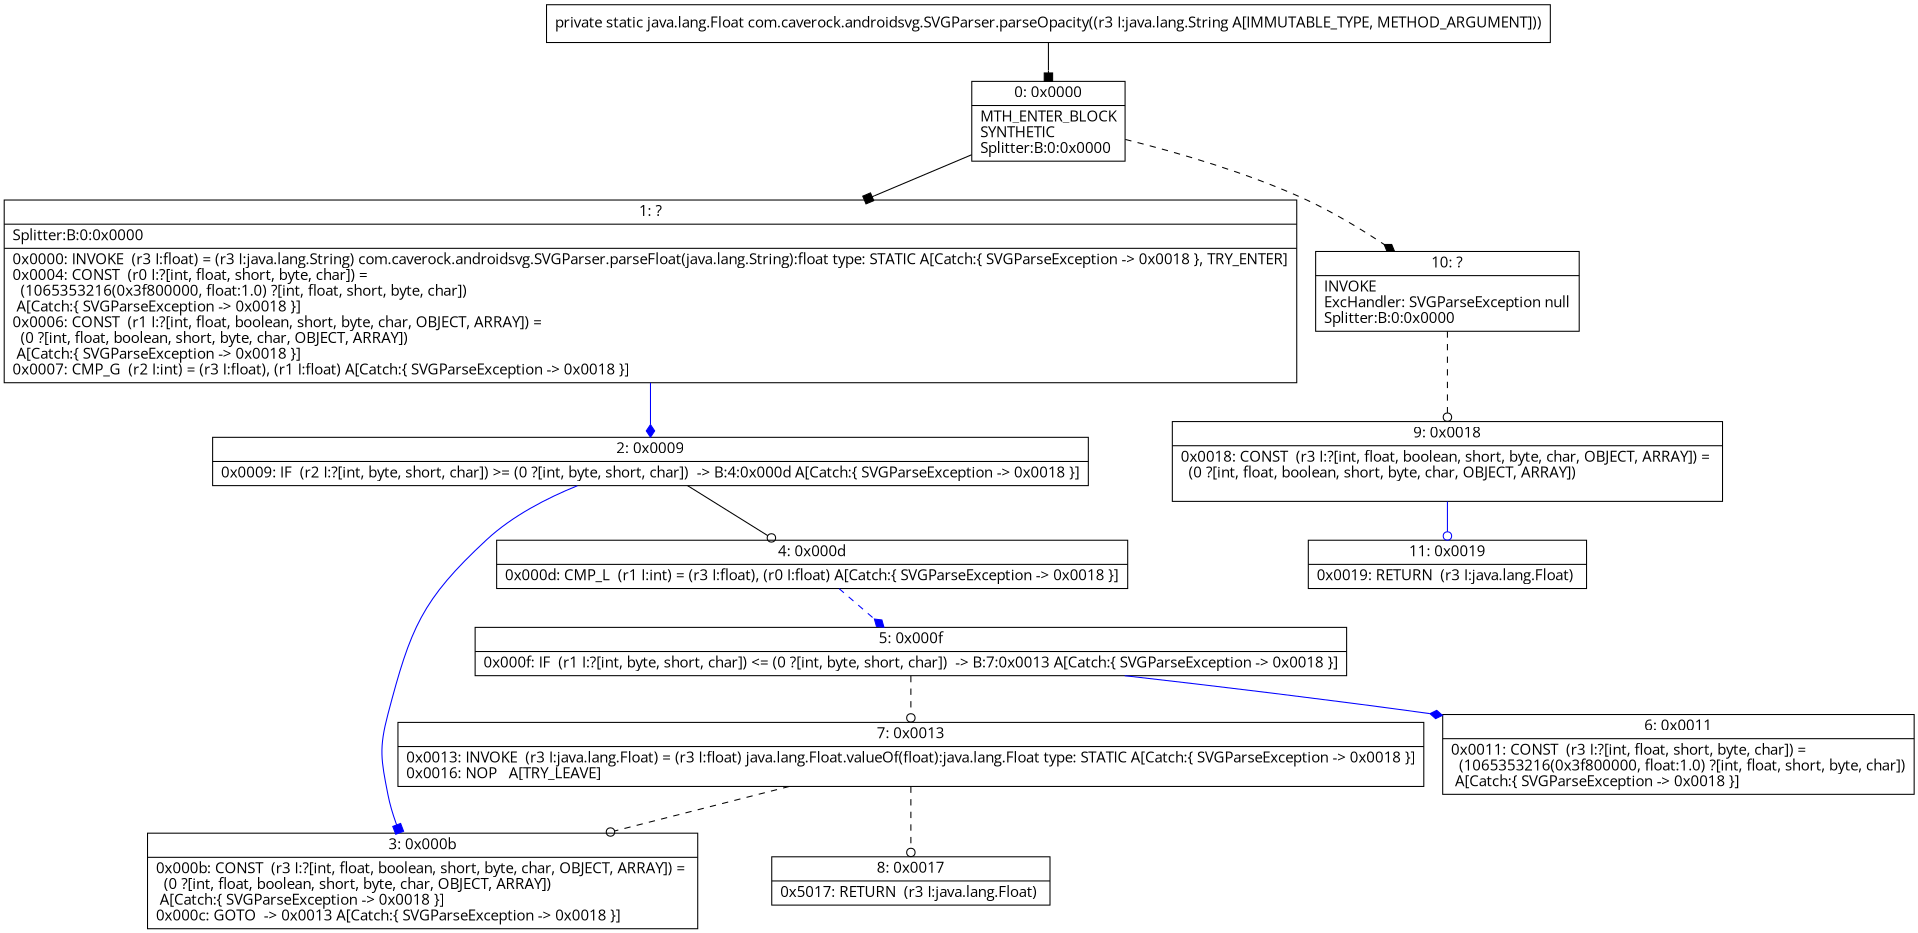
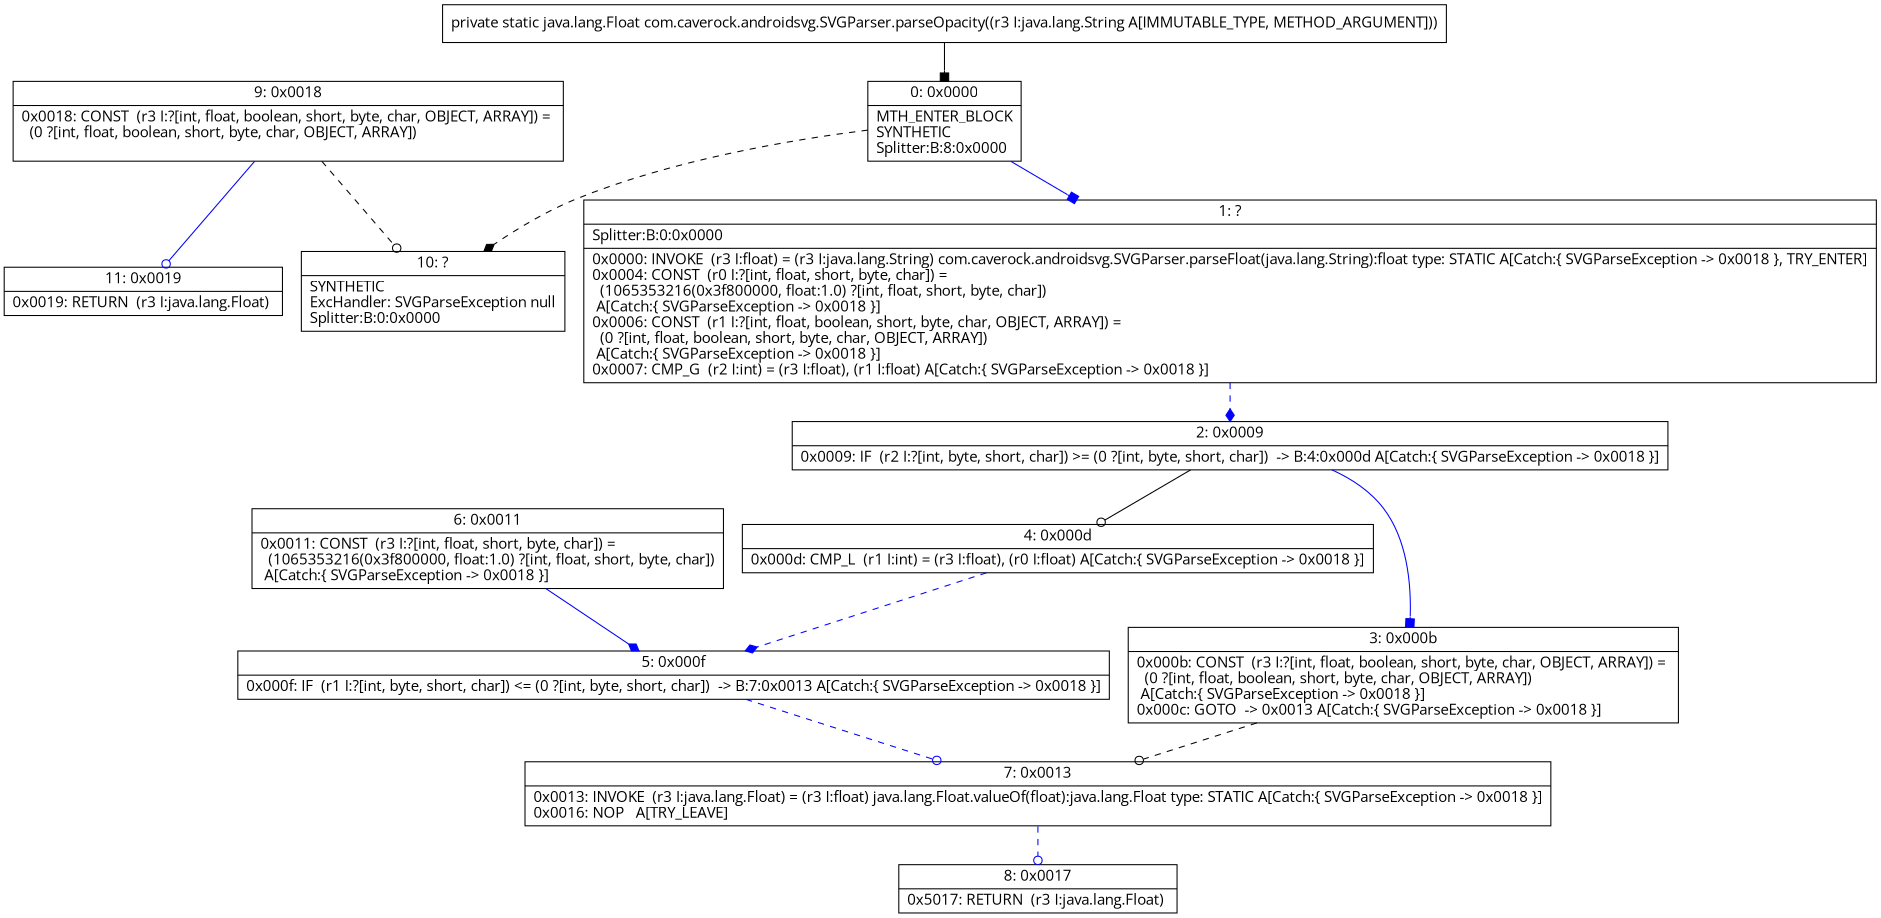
node "0: 0x0000": text "Splitter:B:0:0x0000" -> "Splitter:B:8:0x0000"
edge "0: 0x0000" -> "1: ?": color black -> blue
node "10: ?": text "INVOKE" -> "SYNTHETIC"
edge "10: ?" -> "9: 0x0018": reversed
edge "1: ?" -> "2: 0x0009": style solid -> dashed
edge "5: 0x000f" -> "6: 0x0011": reversed
edge "5: 0x000f" -> "7: 0x0013": color black -> blue
edge "7: 0x0013" -> "3: 0x000b": reversed
edge "7: 0x0013" -> "8: 0x0017": color black -> blue
